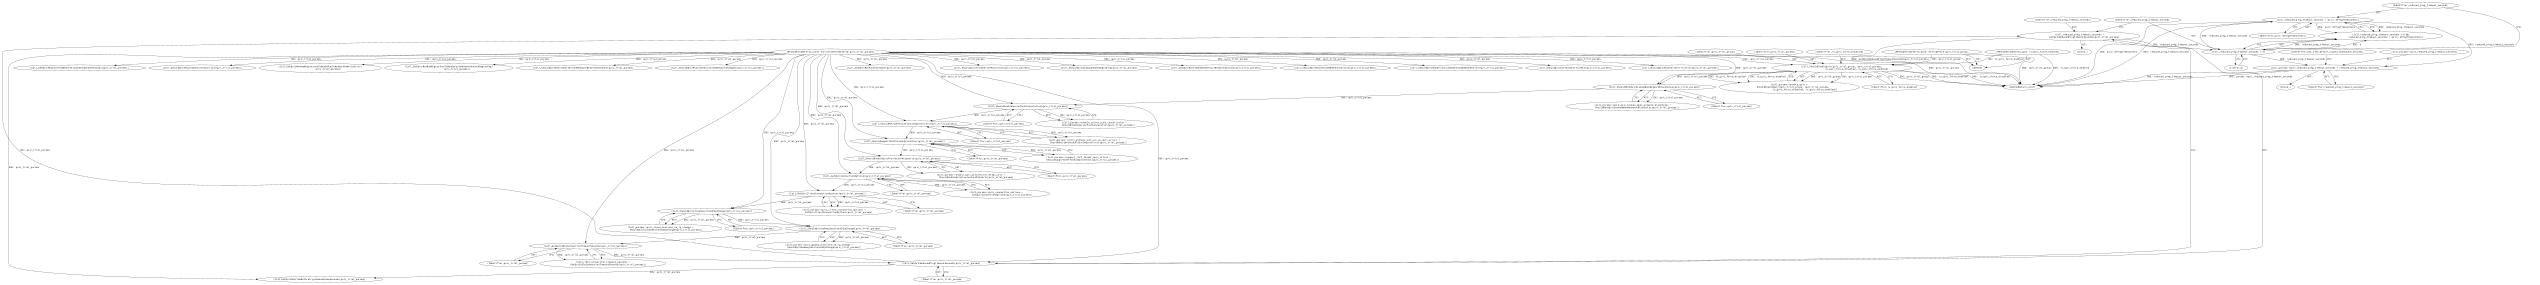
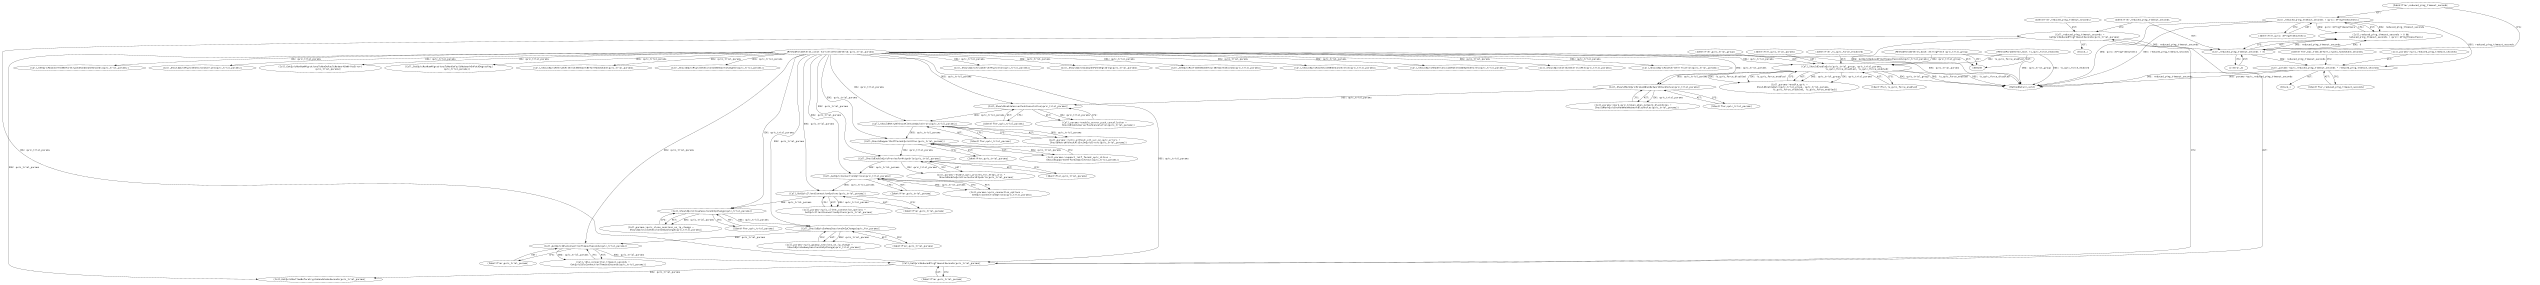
edge "(Call,reduced_ping_timeout_seconds > 0)" -> "(Call,reduced_ping_timeout_seconds < quic::kPingTimeoutSecs)": removed, label "DDG: reduced_ping_timeout_seconds"
node "(Call,GetQuicMaxPacketLength(quic_trial_params))": removed
node "(Call,ShouldQuicGoAwaySessionsOnIpChange(quic_trial_params))": label "(Call,ShouldQuicGoAwaySessionsOnIpChange(quic_trial_params))" -> "(Call,ShouldQuicGoAwaySessionsOnIpChange(quic_for_params))"
